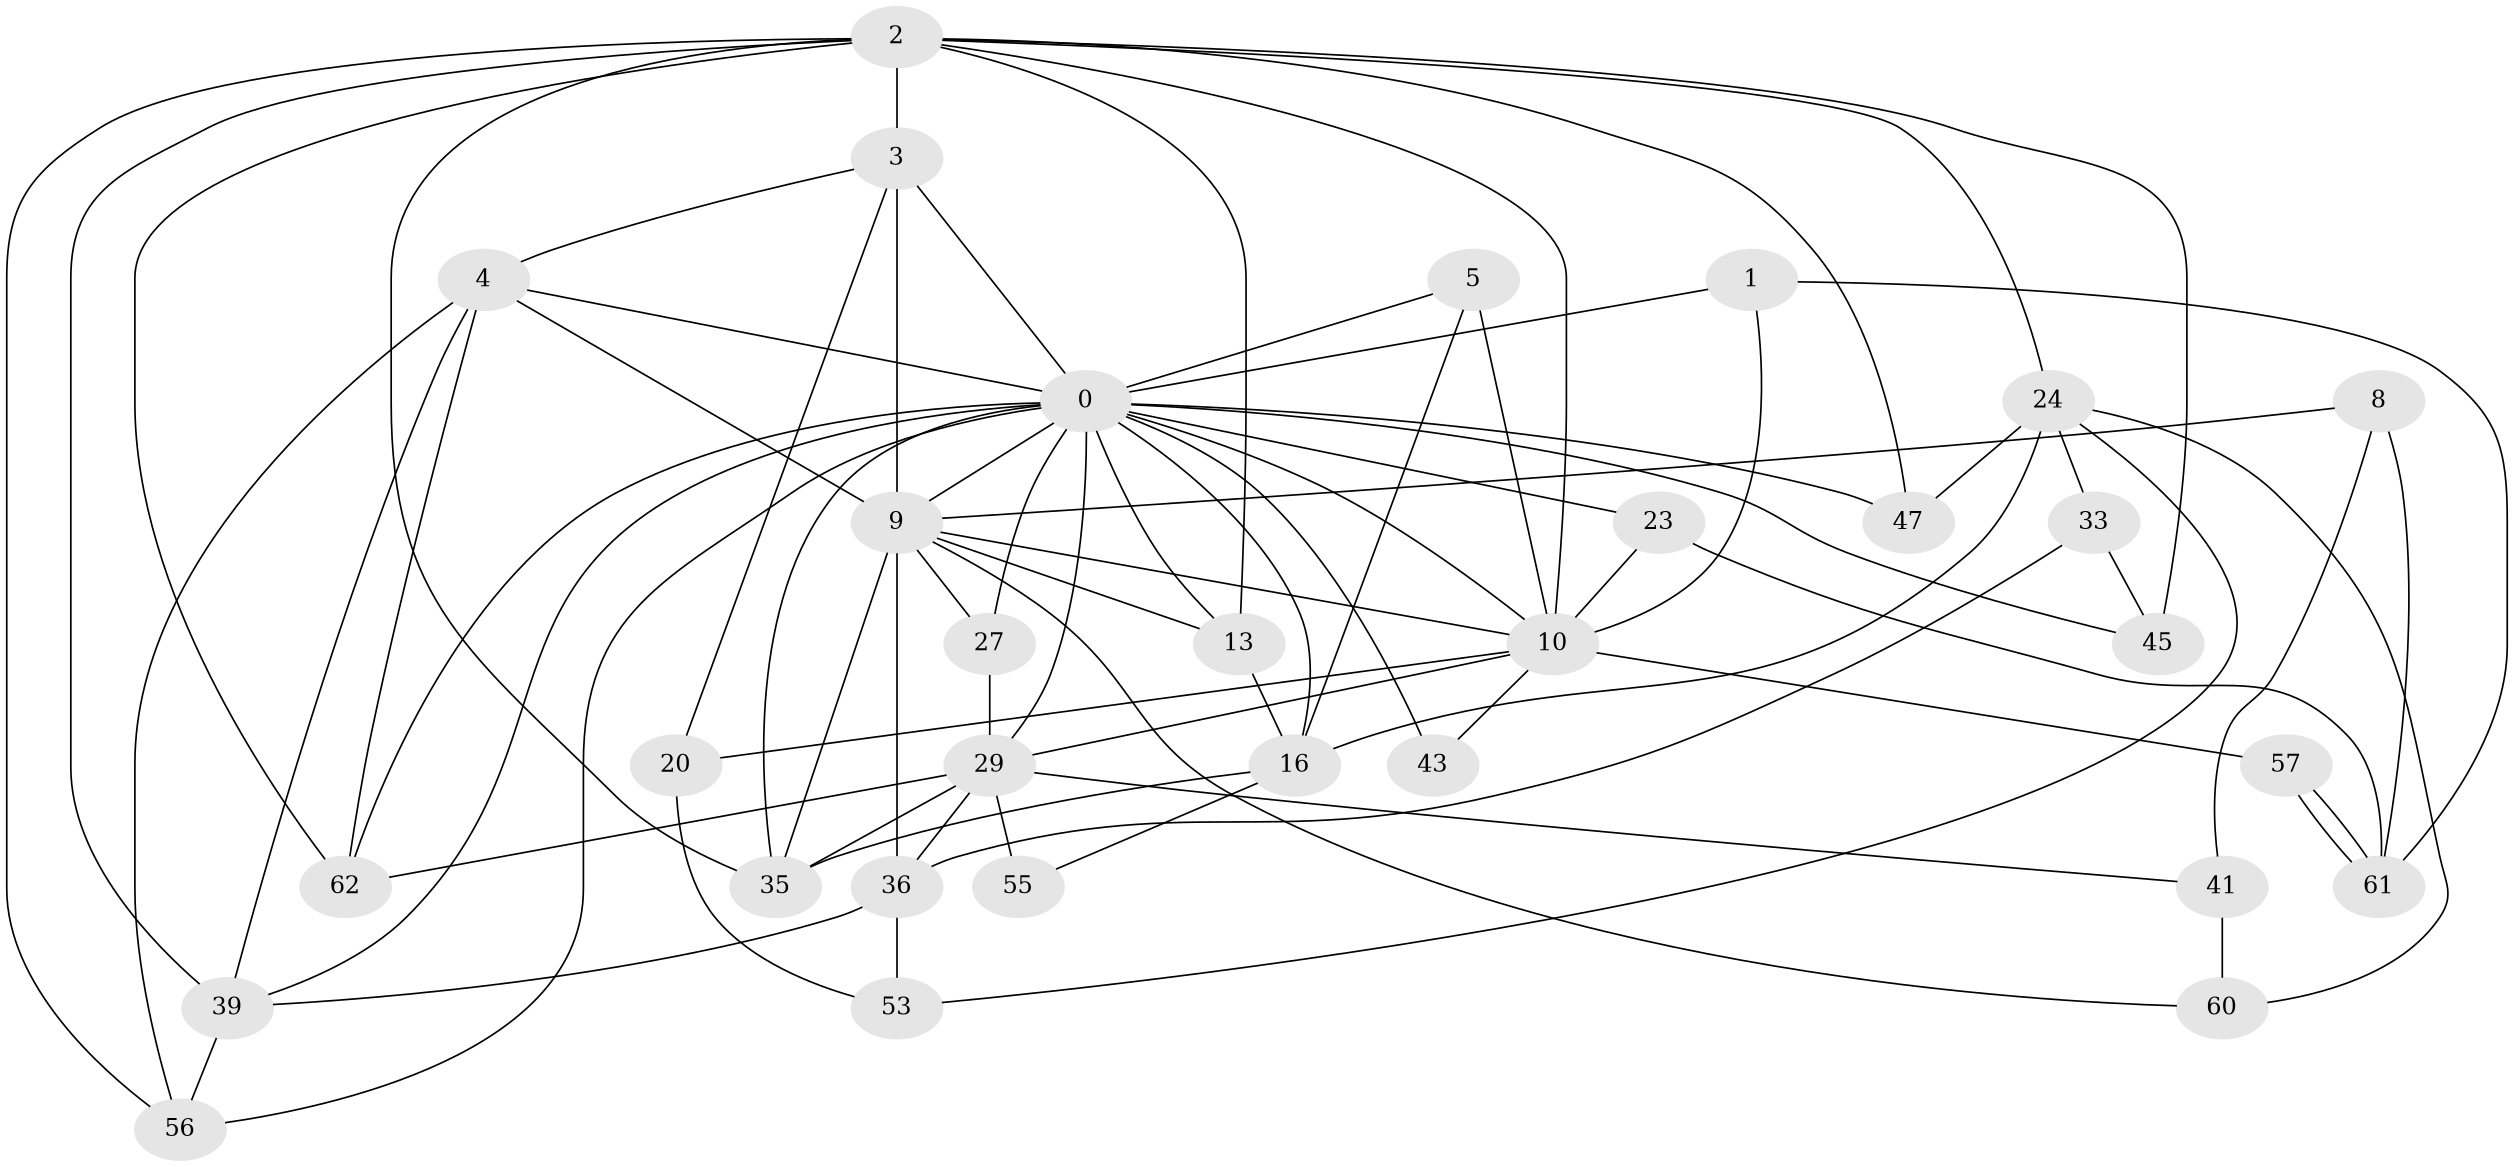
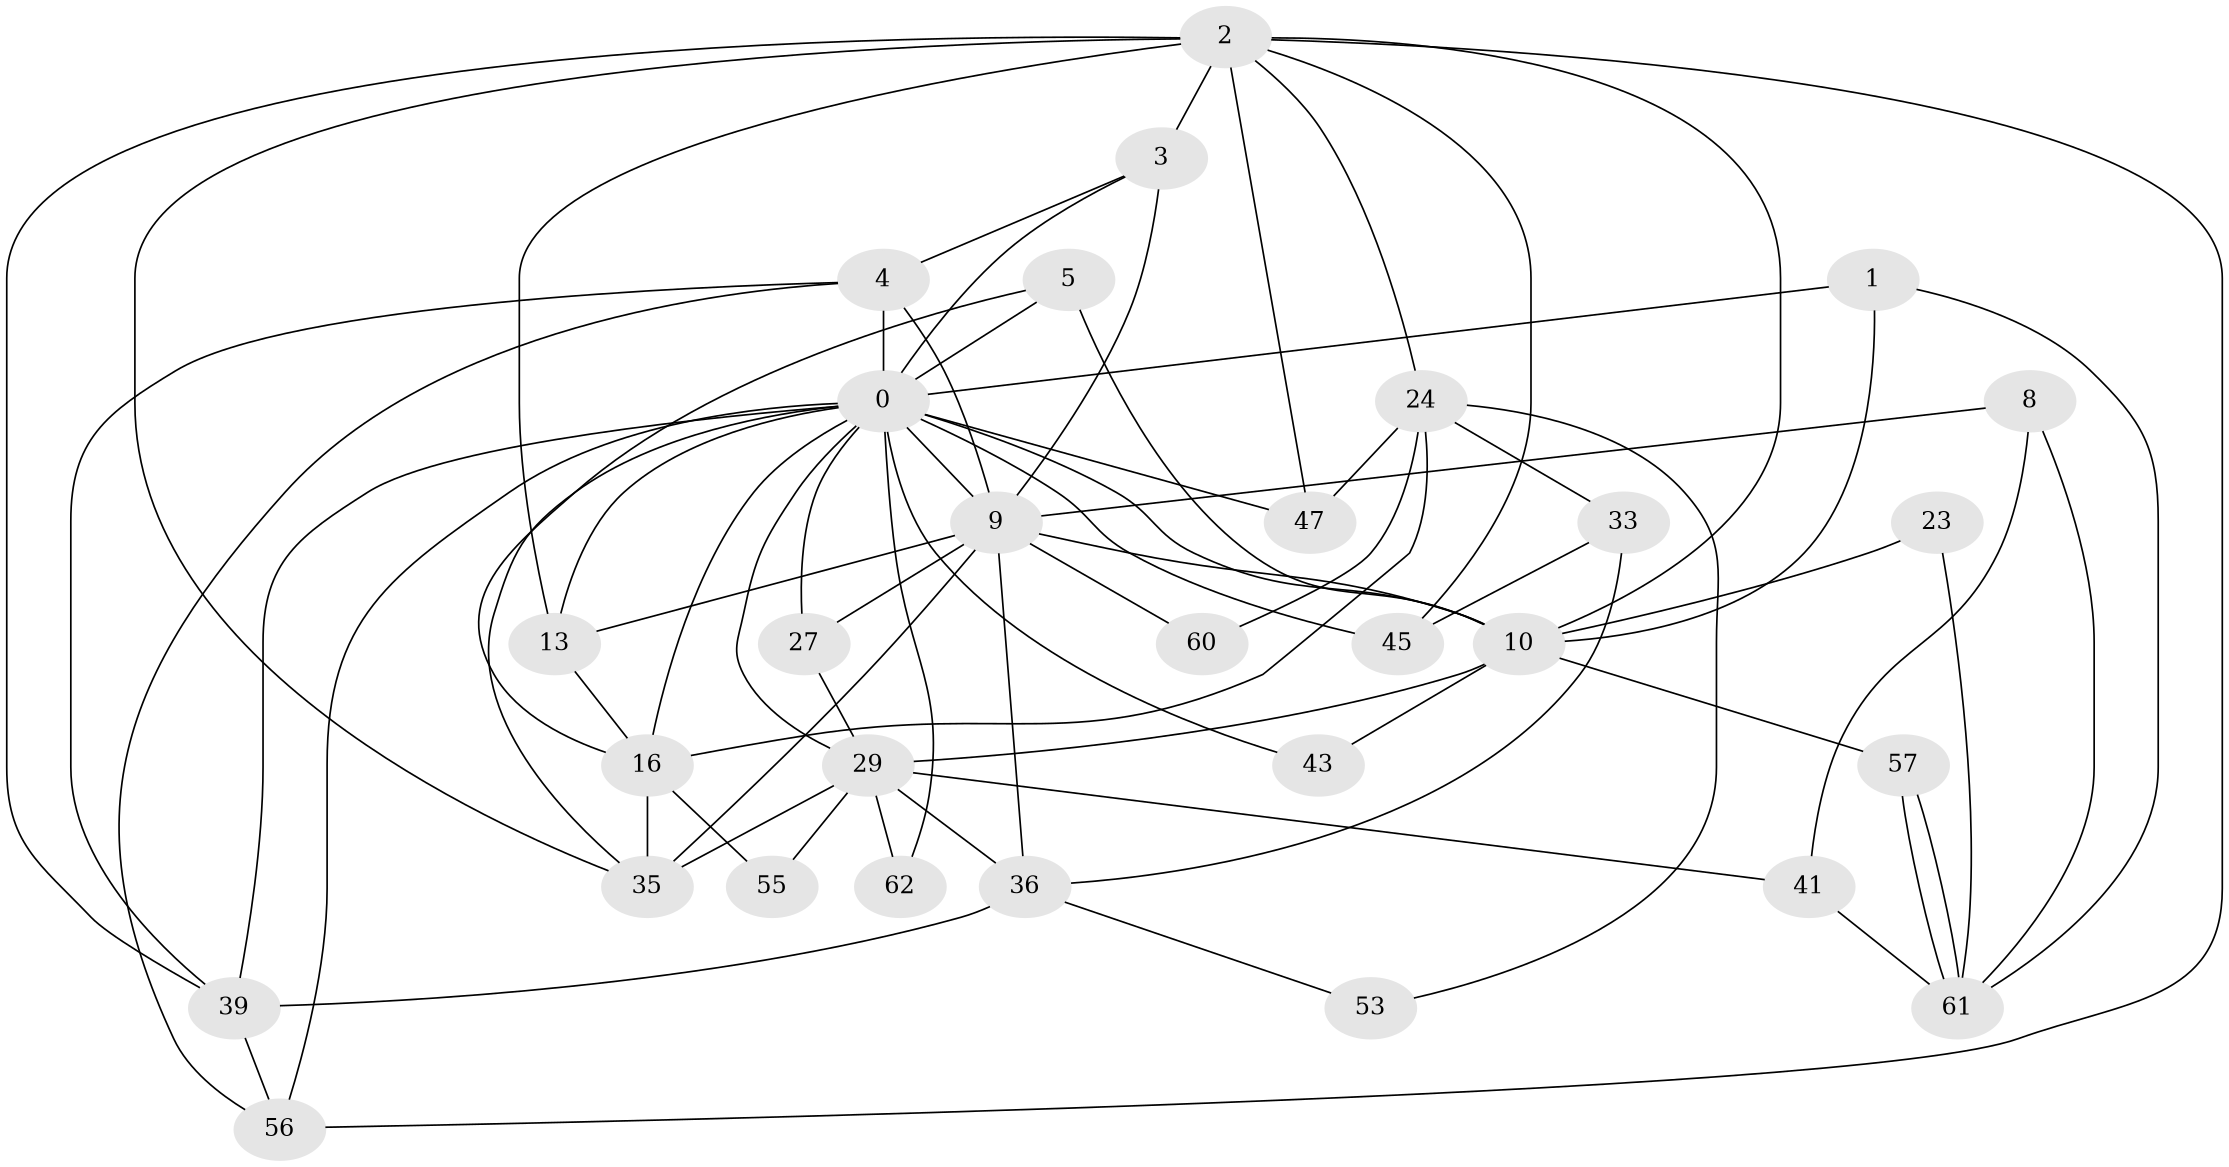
edge "2" -- "62": removed
edge "0" -- "23": removed
edge "4" -- "62": removed
node "20": removed
edge "41" -- "60": now "41" -- "61"
